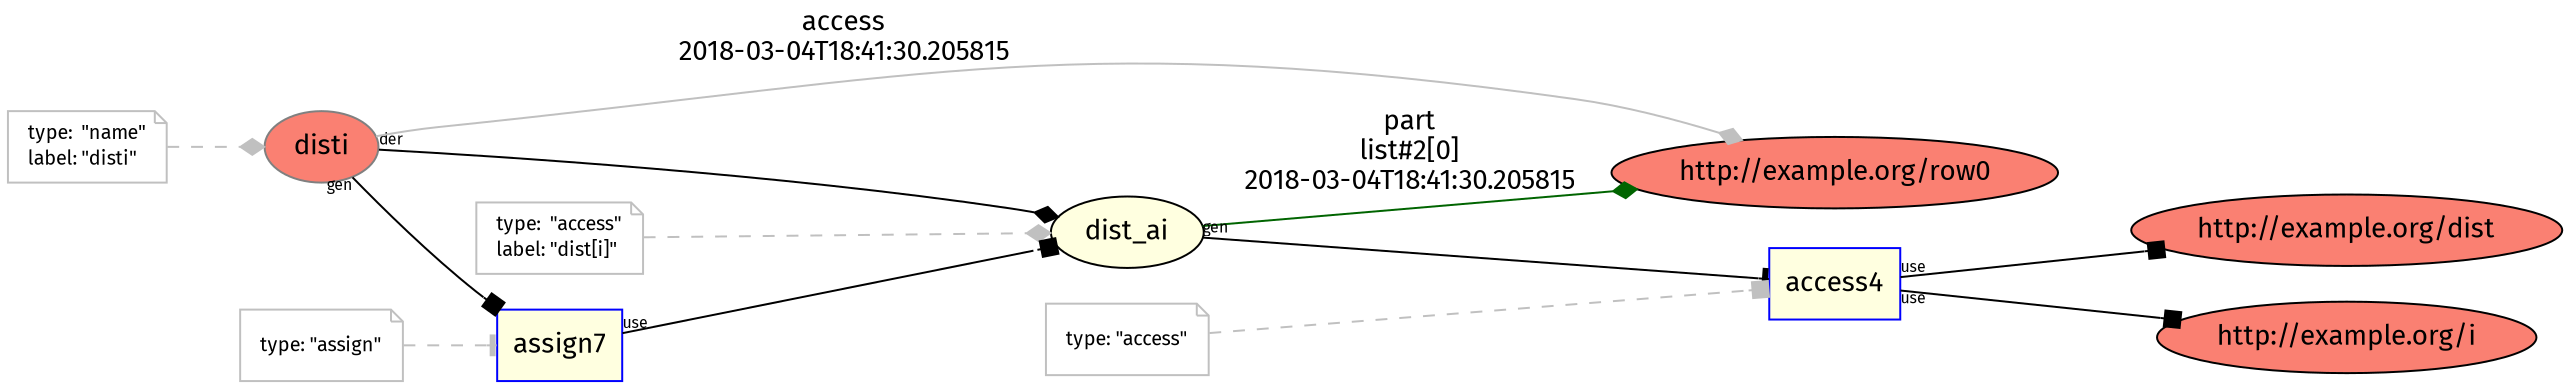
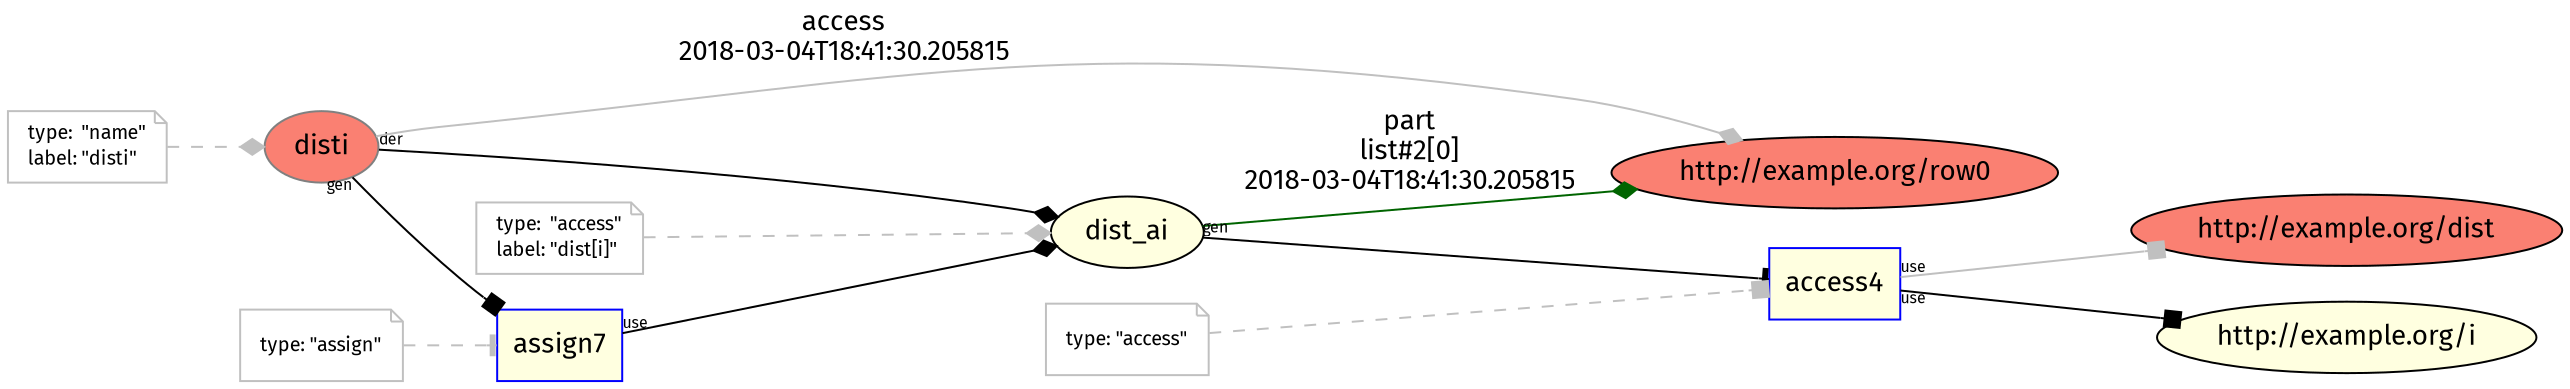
edge "access4" -> "http://example.org/dist": color black -> gray
edge "assign7" -> "dist_ai": arrowhead box -> diamond
node "http://example.org/i": fillcolor salmon -> lightyellow
